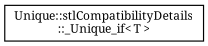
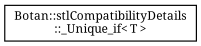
node "Unique::stlCompatibilityDetails ::_Unique_if< T >": label "Unique::stlCompatibilityDetails ::_Unique_if< T >" -> "Botan::stlCompatibilityDetails ::_Unique_if< T >"
